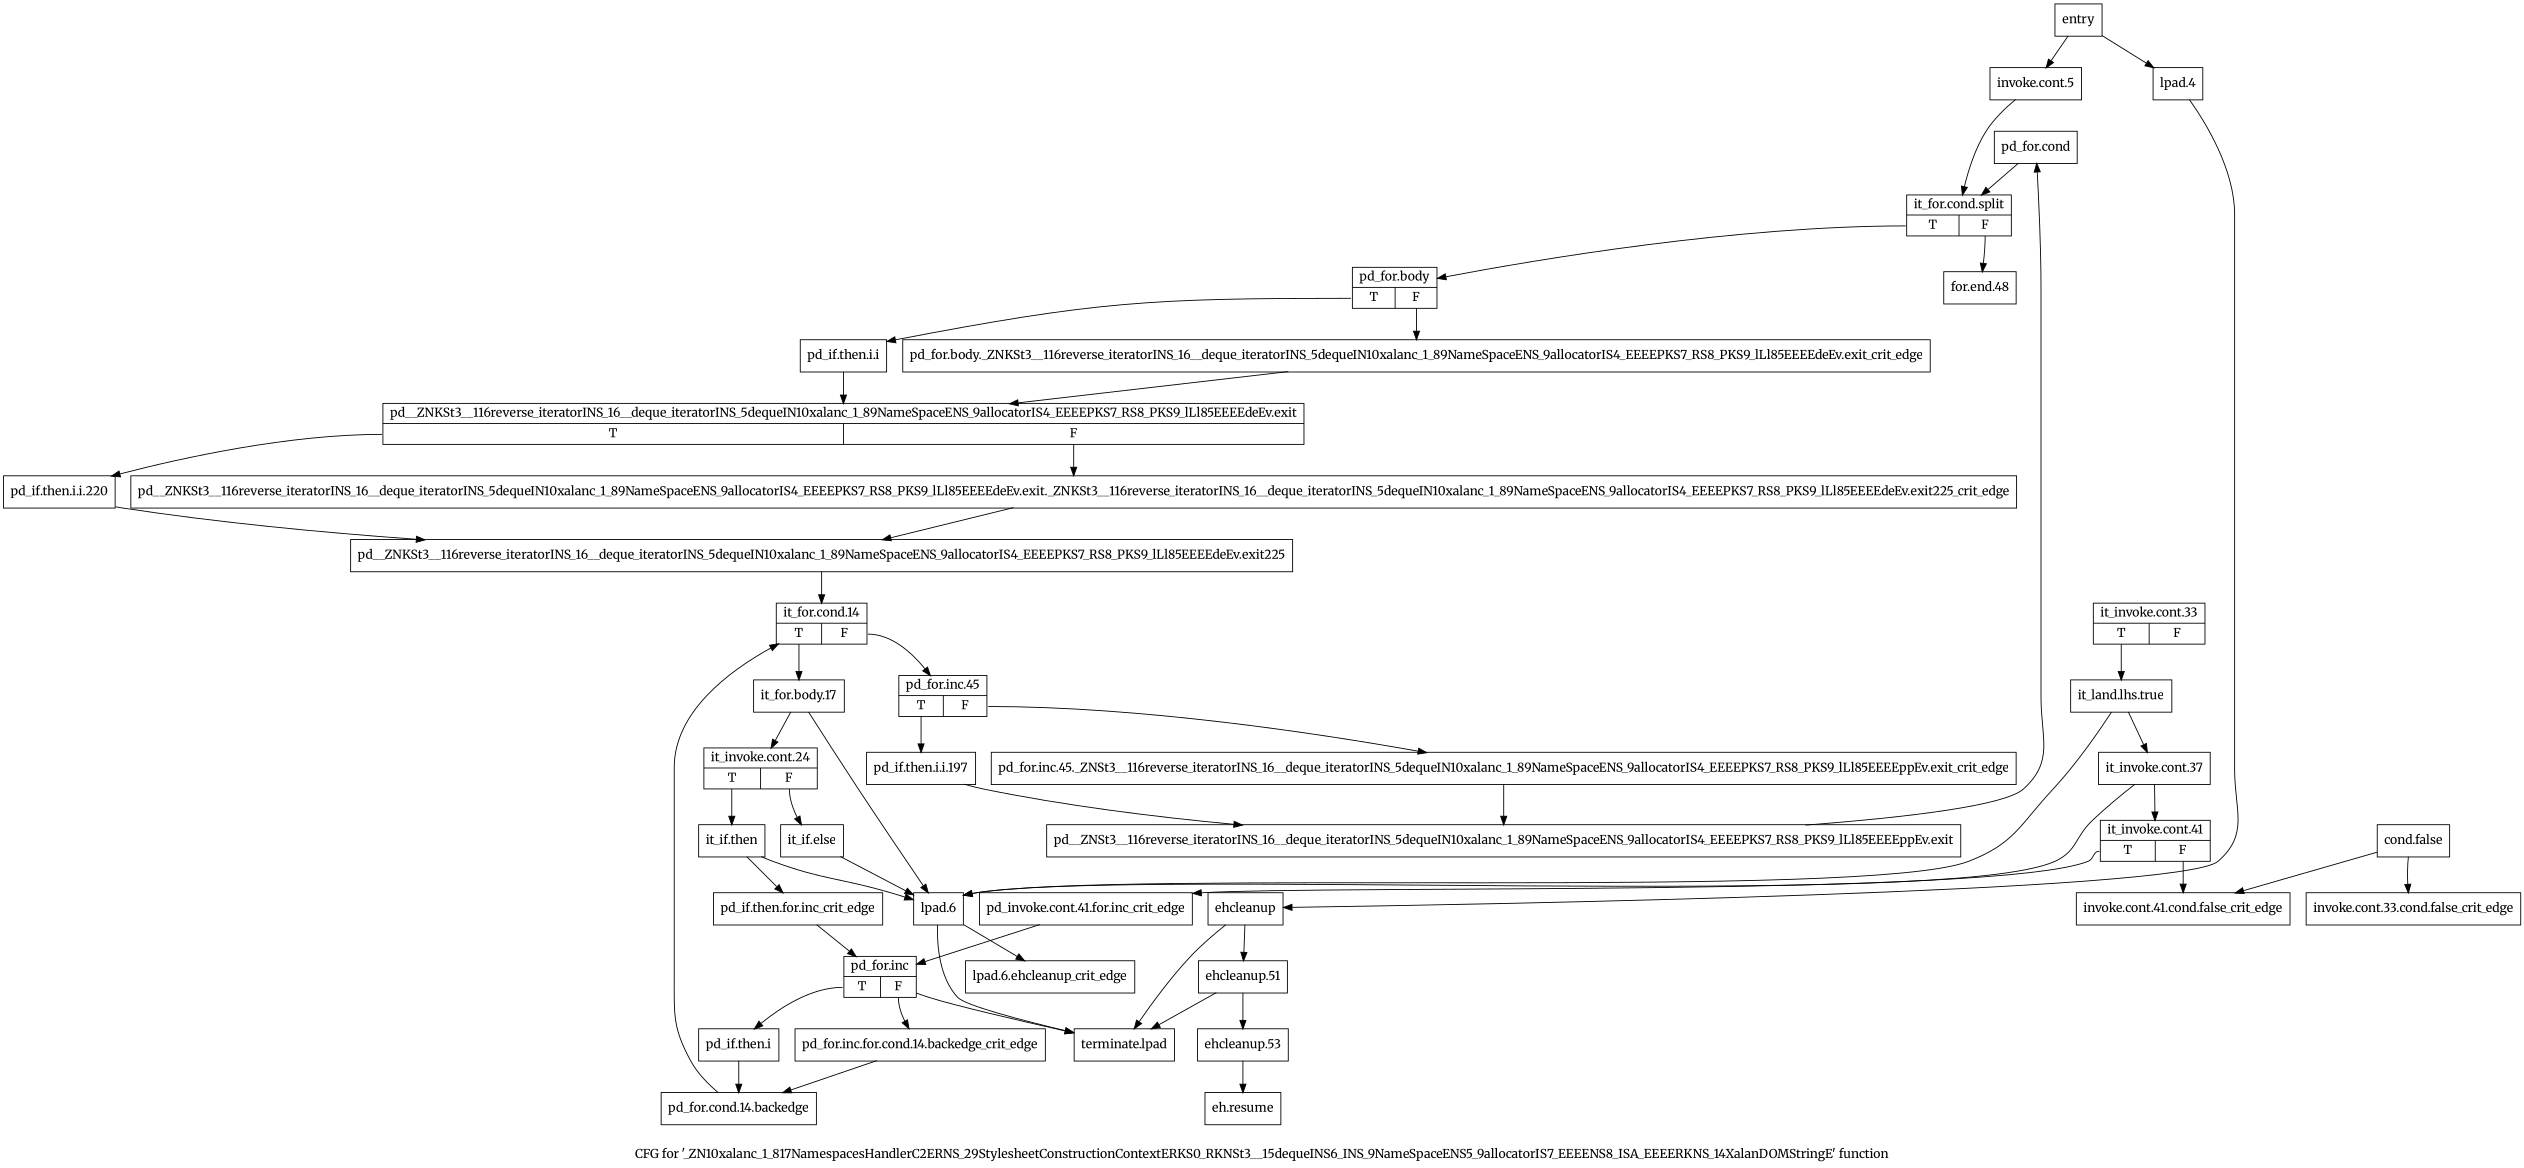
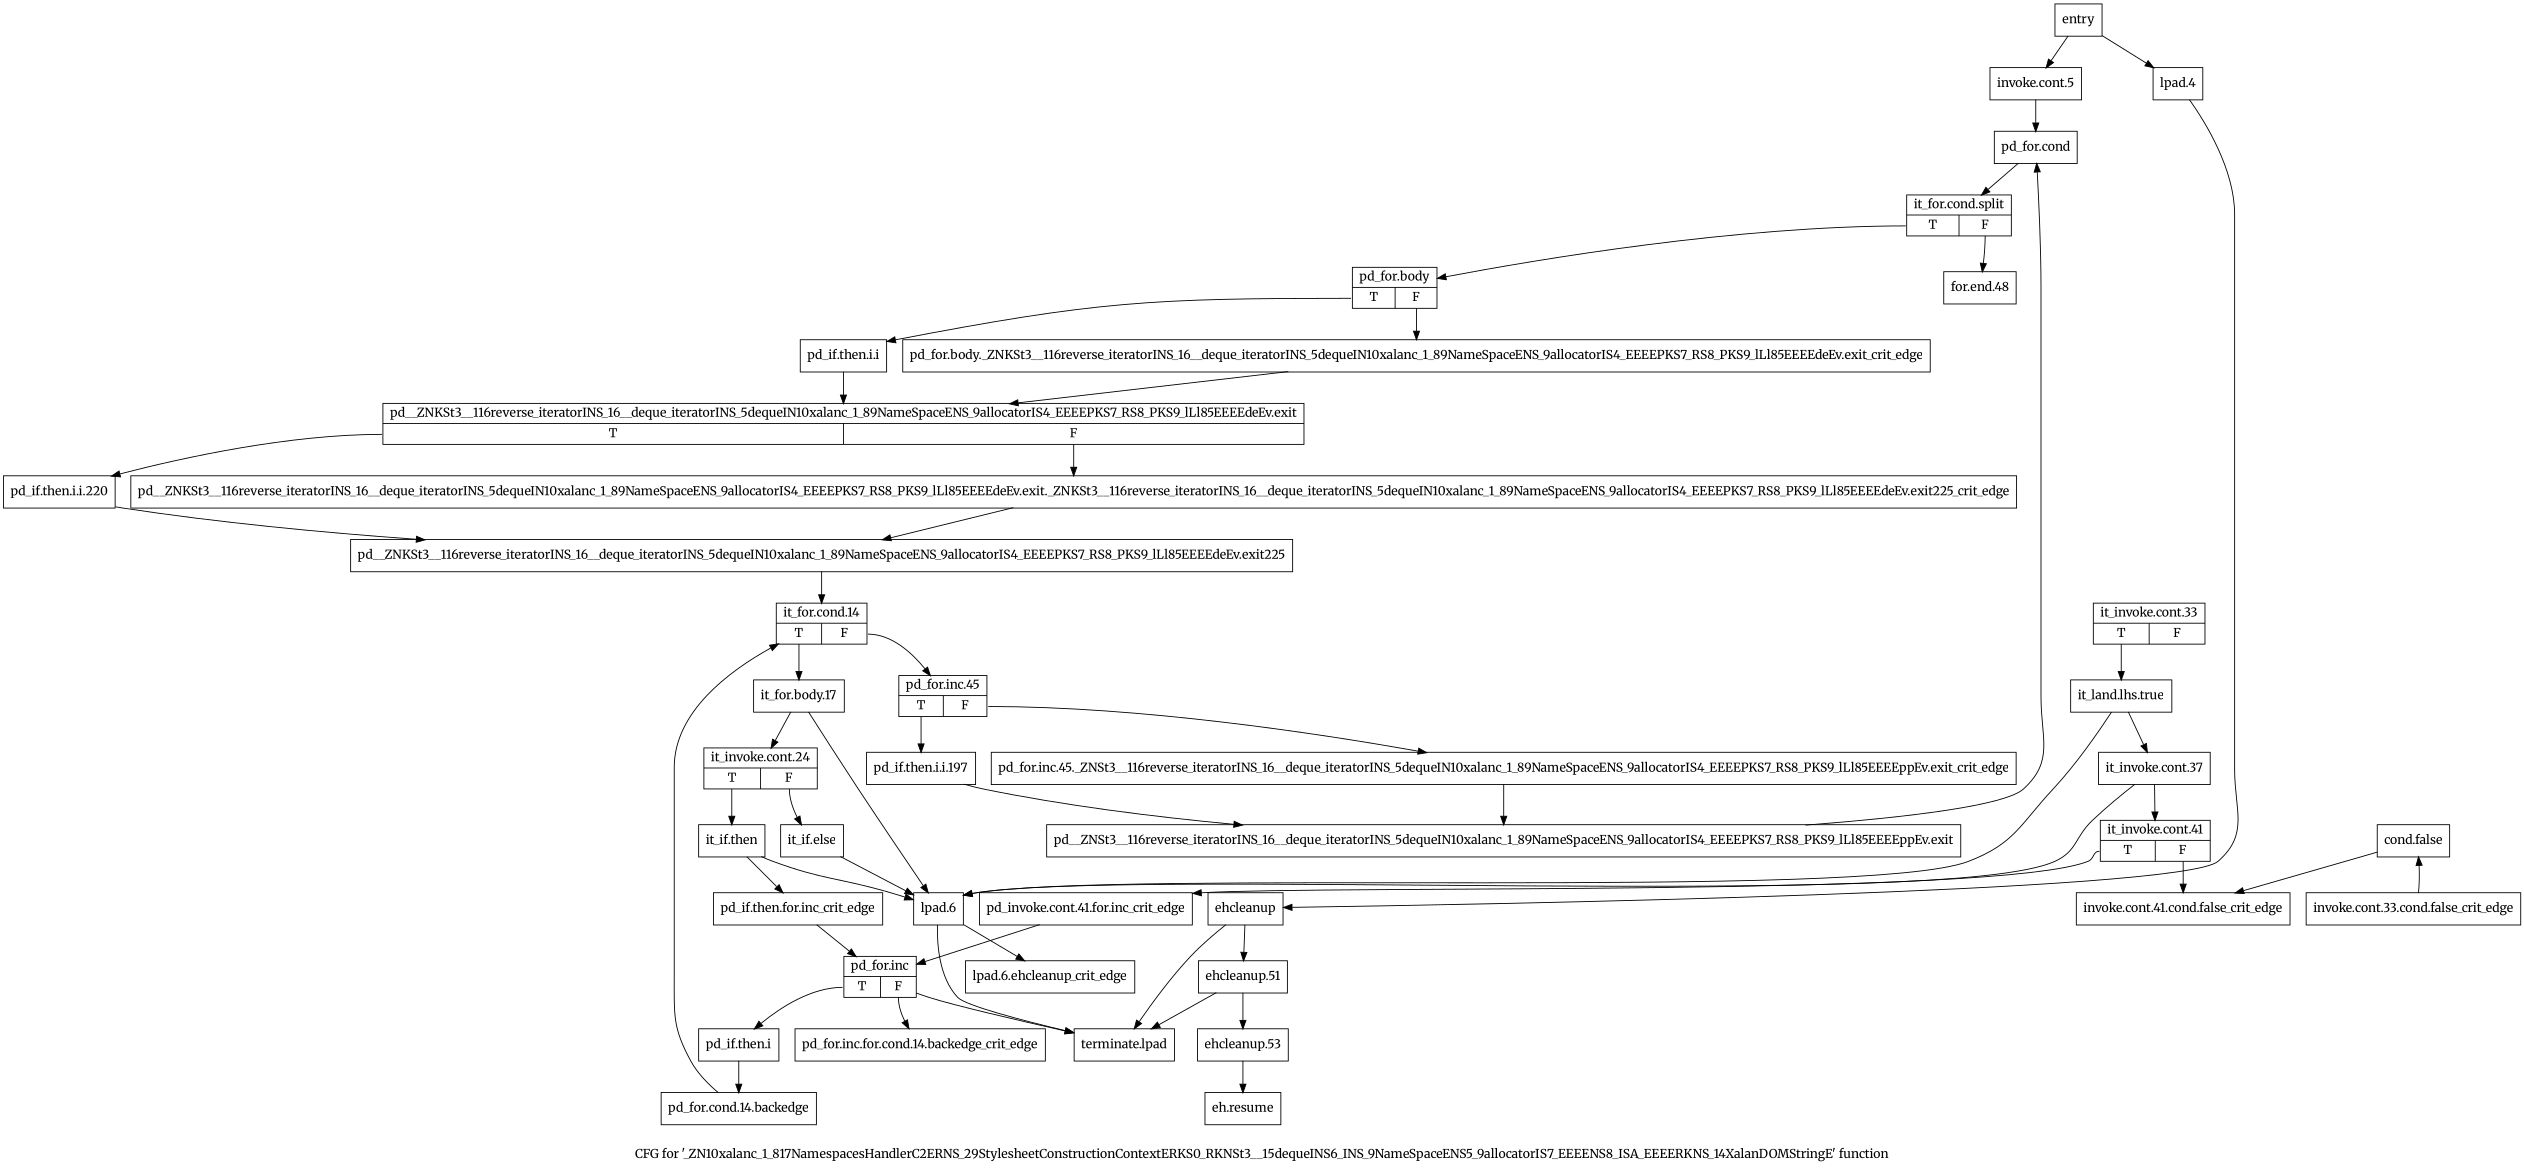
edge "invoke.cont.5" -> "it_for.cond.split": now "invoke.cont.5" -> "pd_for.cond"
edge "cond.false" -> "invoke.cont.33.cond.false_crit_edge": reversed
edge "pd_for.inc.for.cond.14.backedge_crit_edge" -> "pd_for.cond.14.backedge": removed
